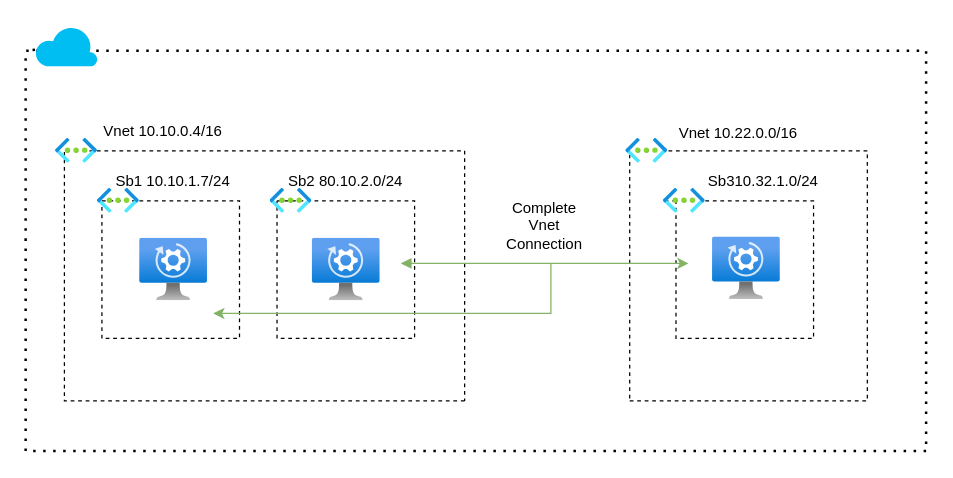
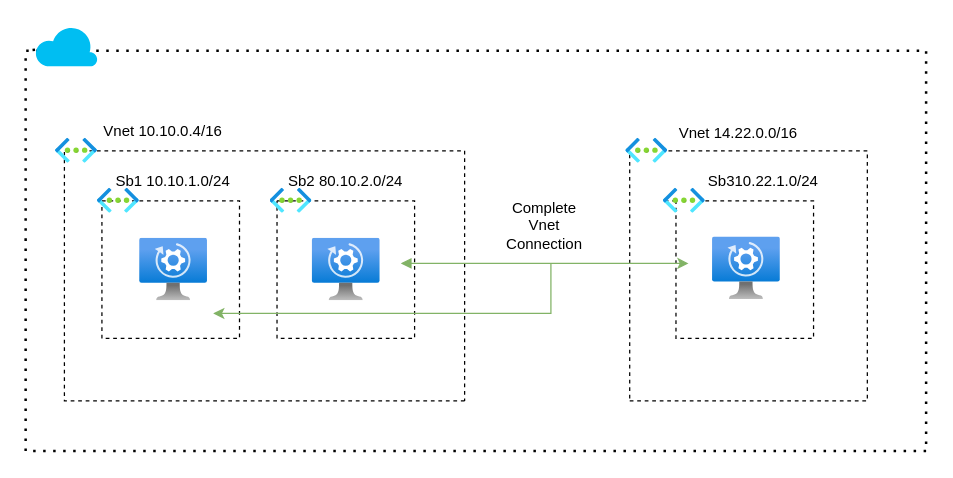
node "Vnet 10.22.0.0/16": label "Vnet 10.22.0.0/16" -> "Vnet 14.22.0.0/16"
node "Sb1 10.10.1.7/24": label "Sb1 10.10.1.7/24" -> "Sb1 10.10.1.0/24"
node "Sb310.32.1.0/24": label "Sb310.32.1.0/24" -> "Sb310.22.1.0/24"
